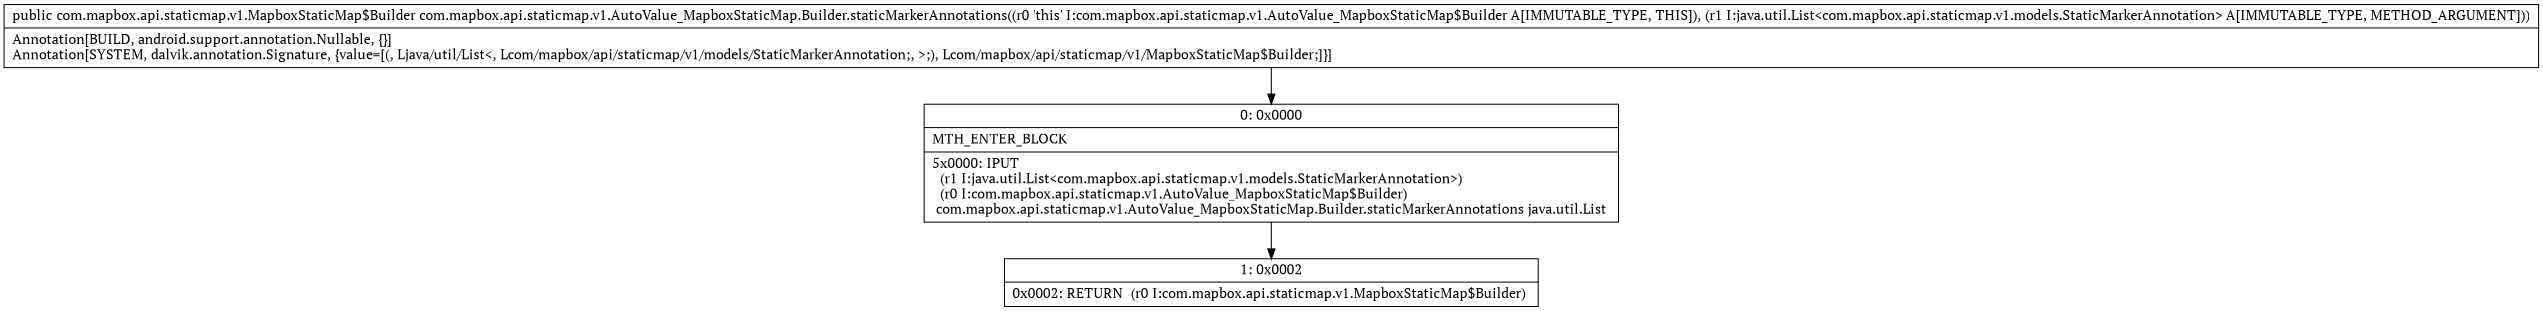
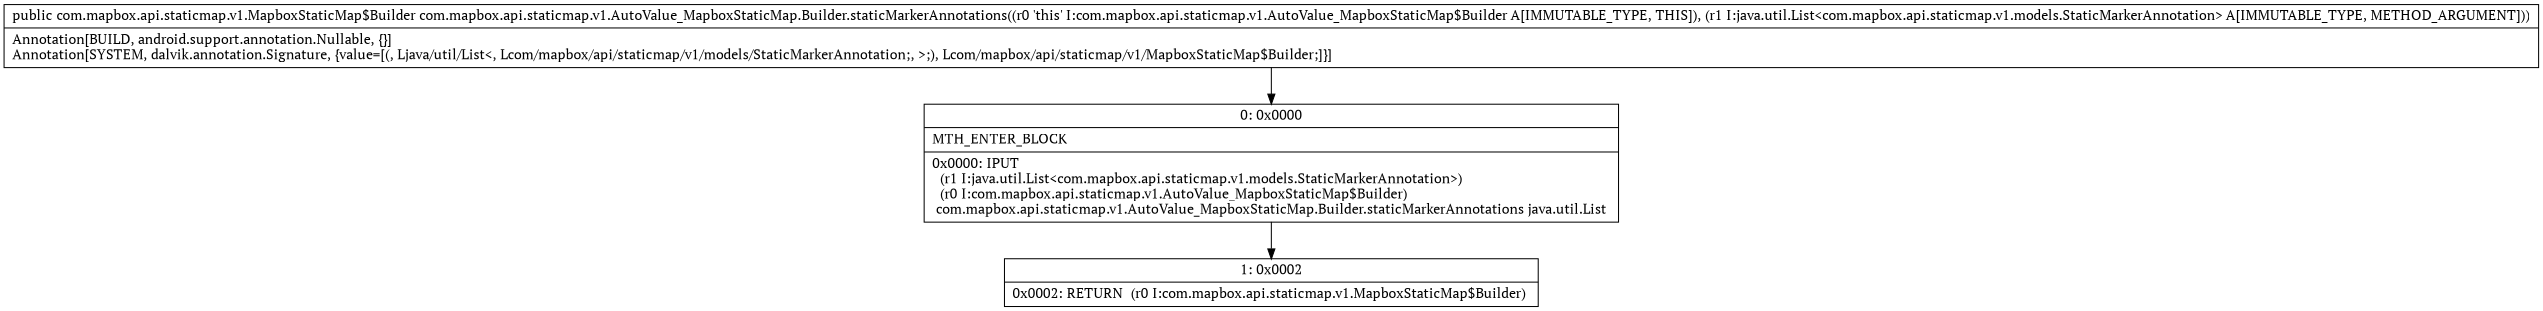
node "0: 0x0000": text "5x0000: IPUT" -> "0x0000: IPUT"
